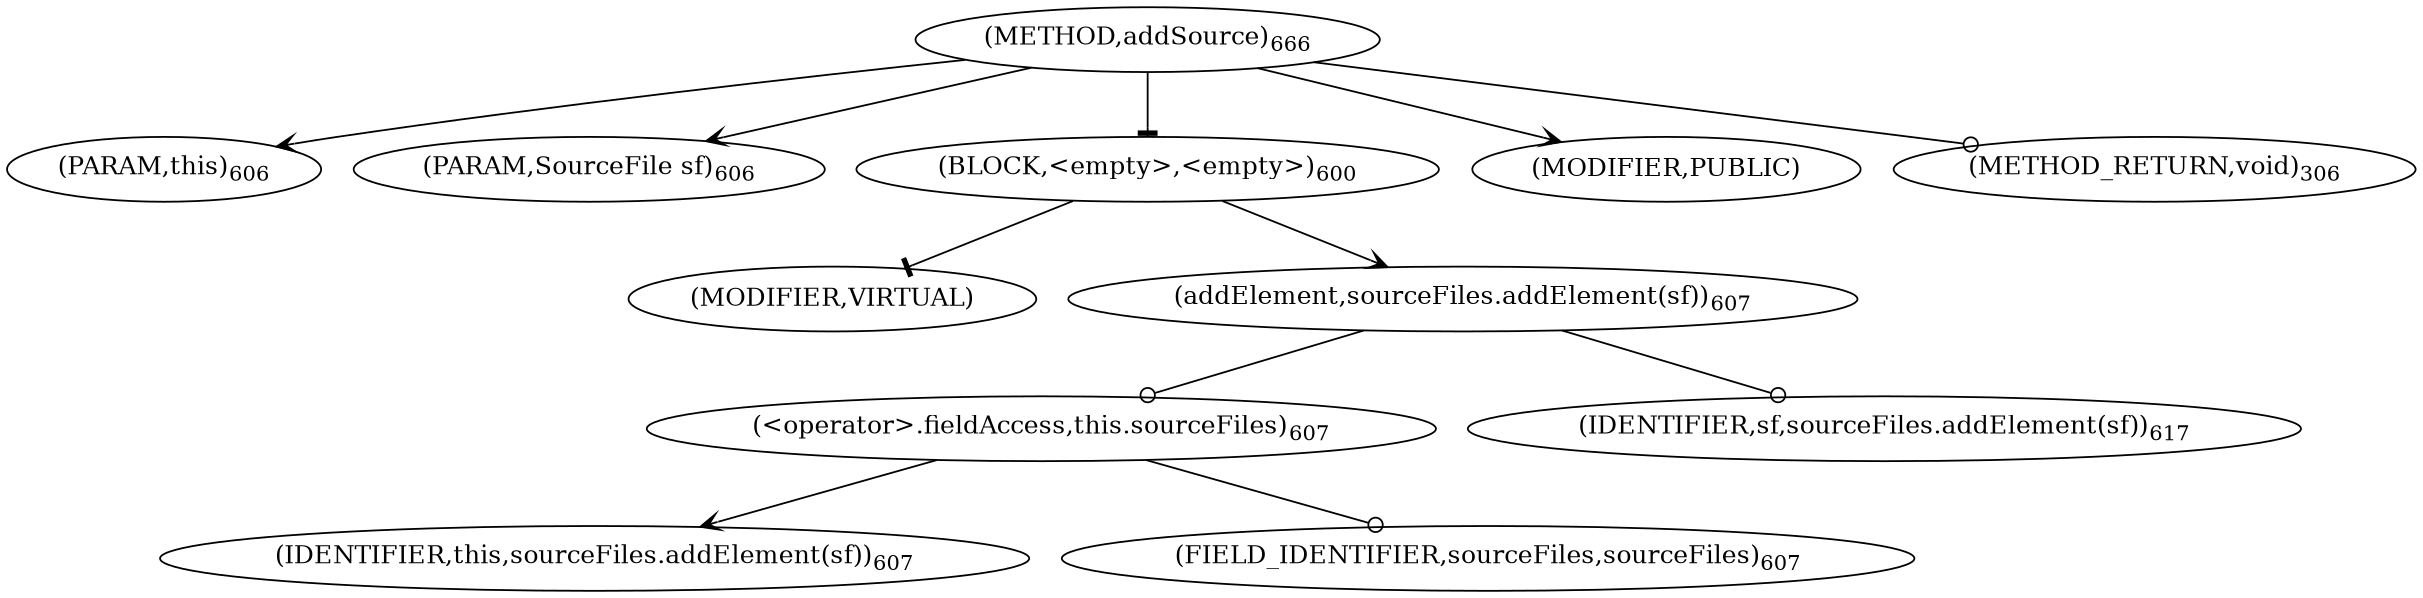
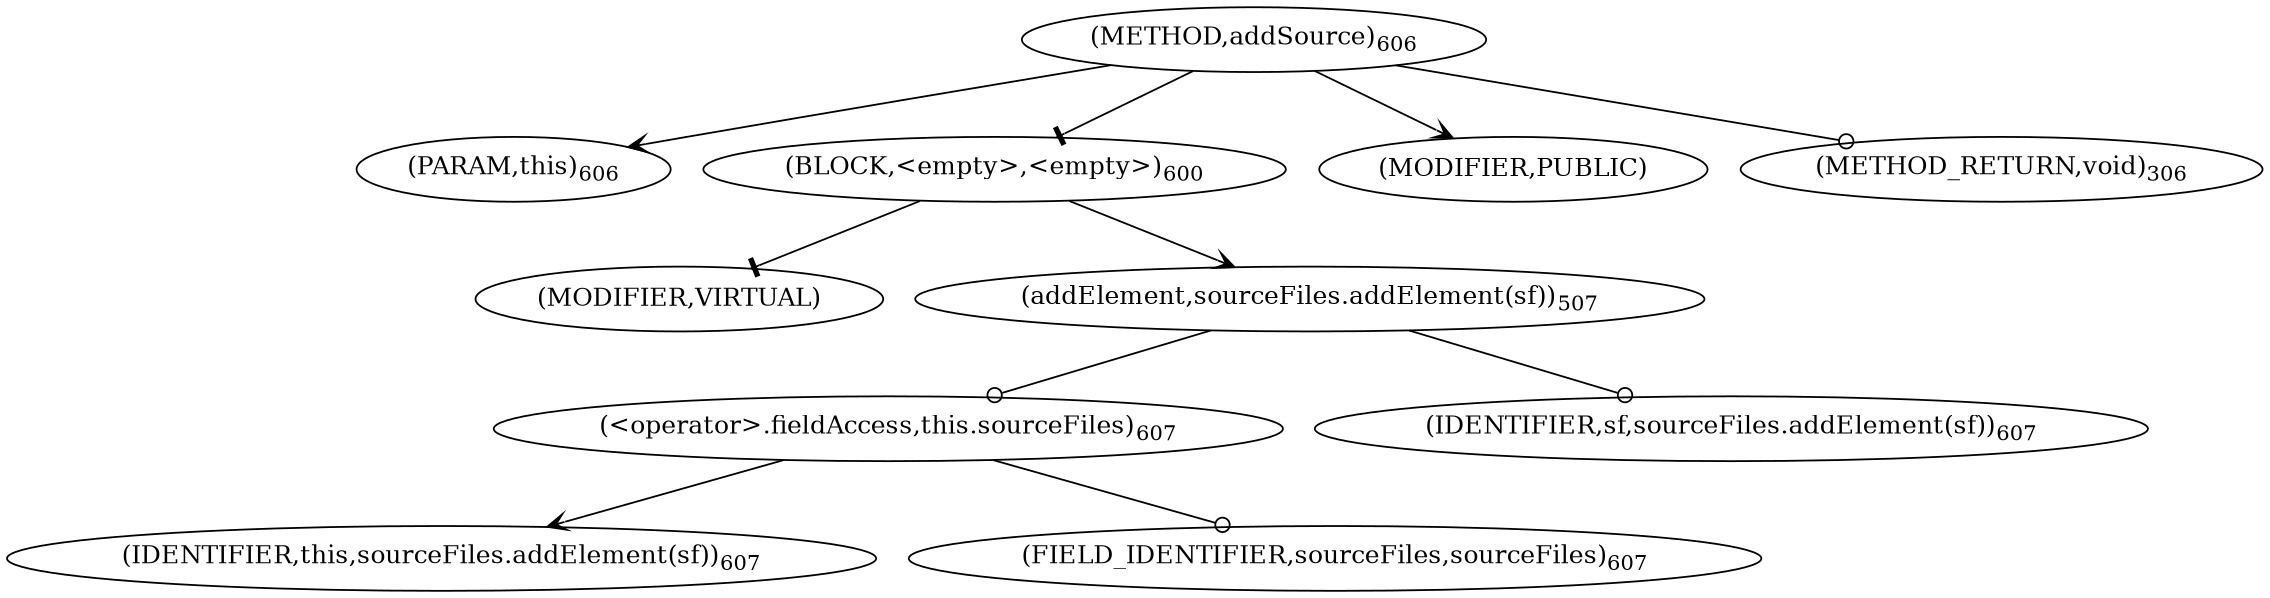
node "(METHOD,addSource)": text "666" -> "606"
node "(PARAM,SourceFile sf)": removed
node "(addElement,sourceFiles.addElement(sf))": text "607" -> "507"
node "(IDENTIFIER,sf,sourceFiles.addElement(sf))": text "617" -> "607"
